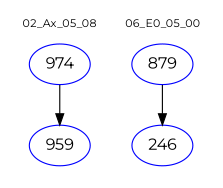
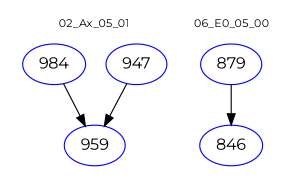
cluster "02_Ax_05_08": label "02_Ax_05_08" -> "02_Ax_05_01"
node "974": label "974" -> "984"
node "947": added
node "246": label "246" -> "846"
